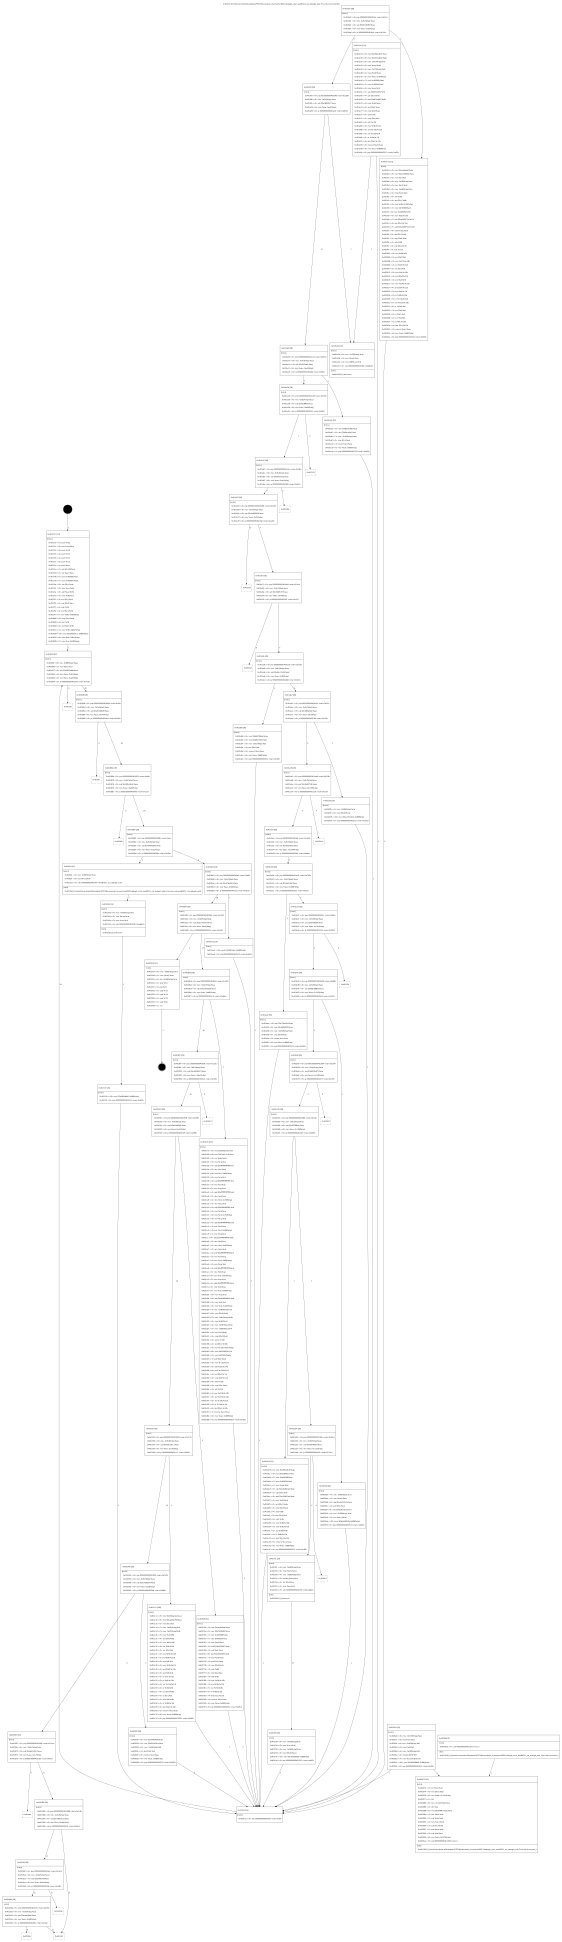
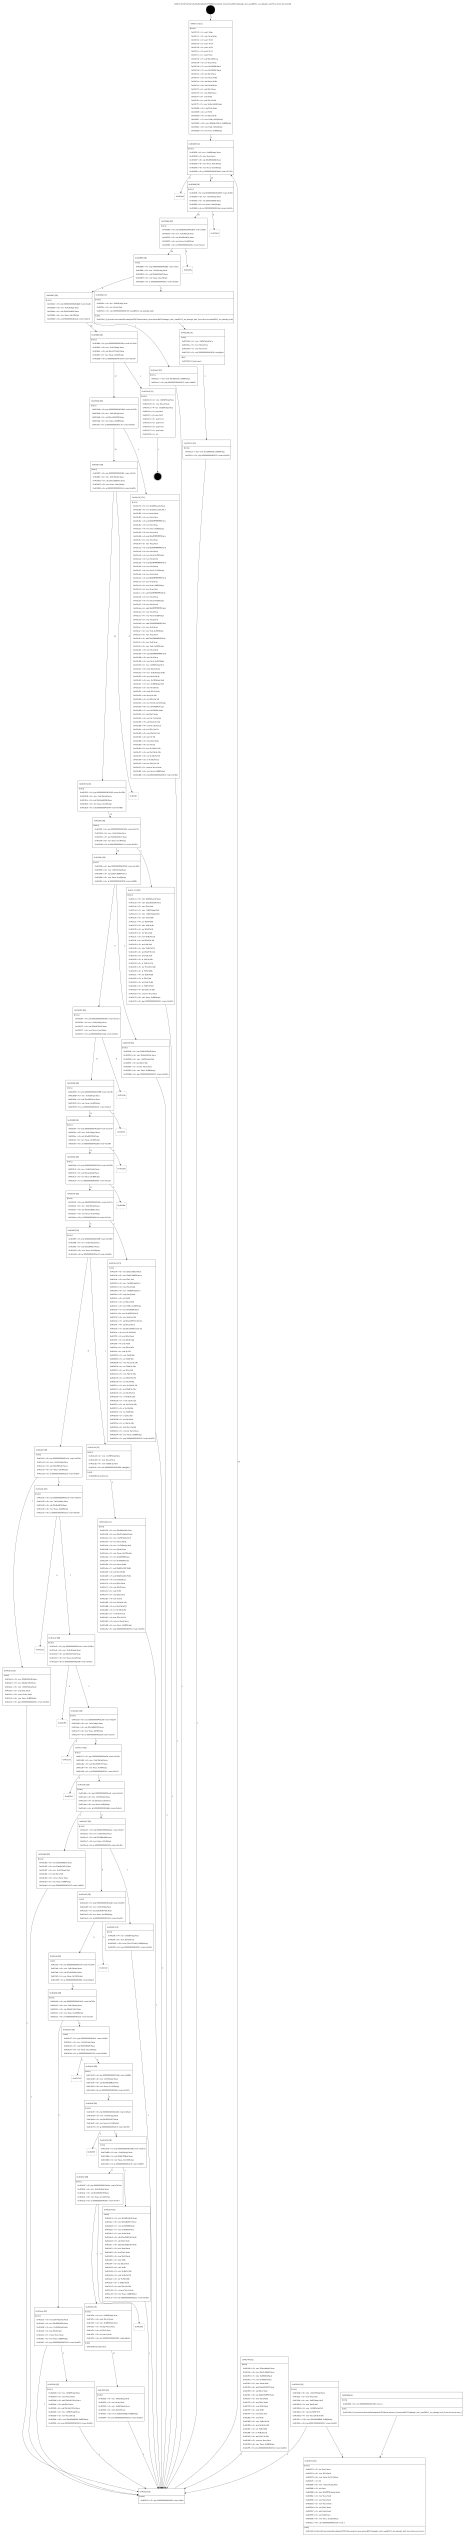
edge "0x401e34 [111]" -> "0x401e24 [16]": reversed
edge "0x401b43 [28]" -> "0x4020d0 [42]": now "0x401eee [30]" -> "0x4020d0 [42]"
edge "0x401913 [28]" -> "0x401f49 [91]": removed, label "2"
edge "0x4019bb [28]" -> "0x402161": now "0x4019bb [28]" -> "0x4019d7 [28]"
